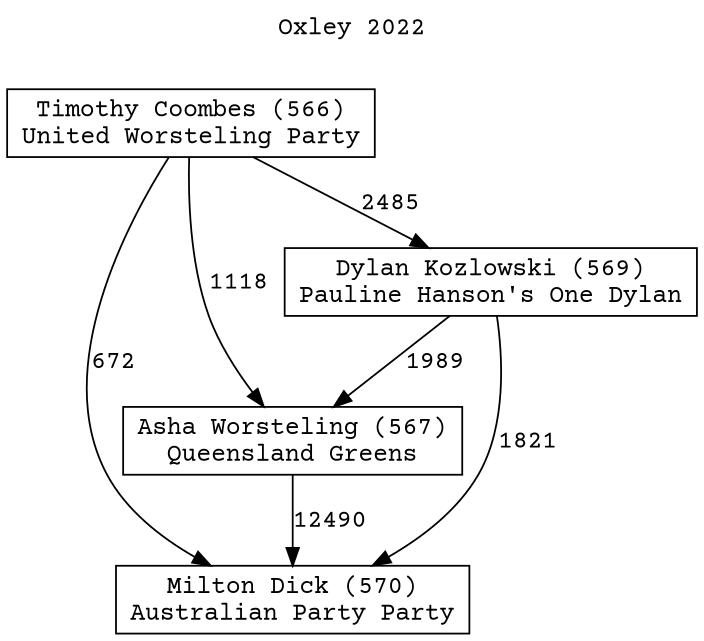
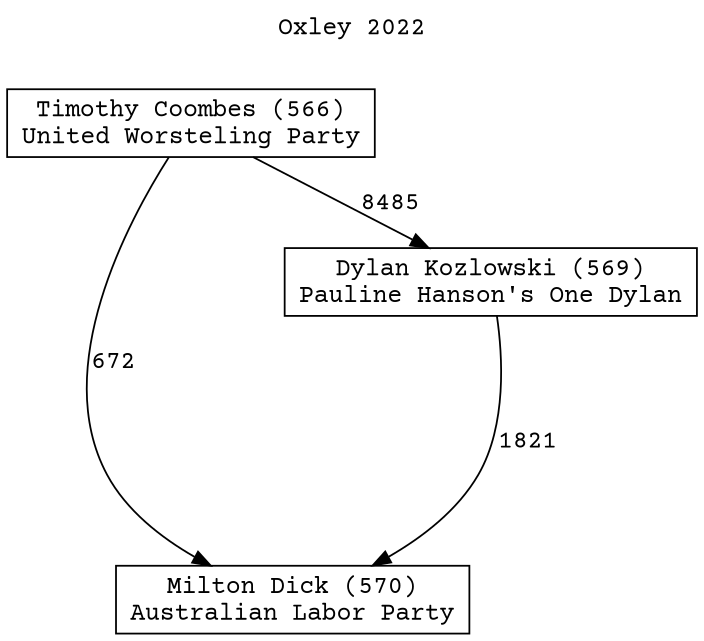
edge "Timothy Coombes (566) United Worsteling Party" -> "Dylan Kozlowski (569) Pauline Hanson's One Dylan": label "2485" -> "8485"
node "Asha Worsteling (567) Queensland Greens": removed
node "Milton Dick (570) Australian Party Party": label "Milton Dick (570) Australian Party Party" -> "Milton Dick (570) Australian Labor Party"
